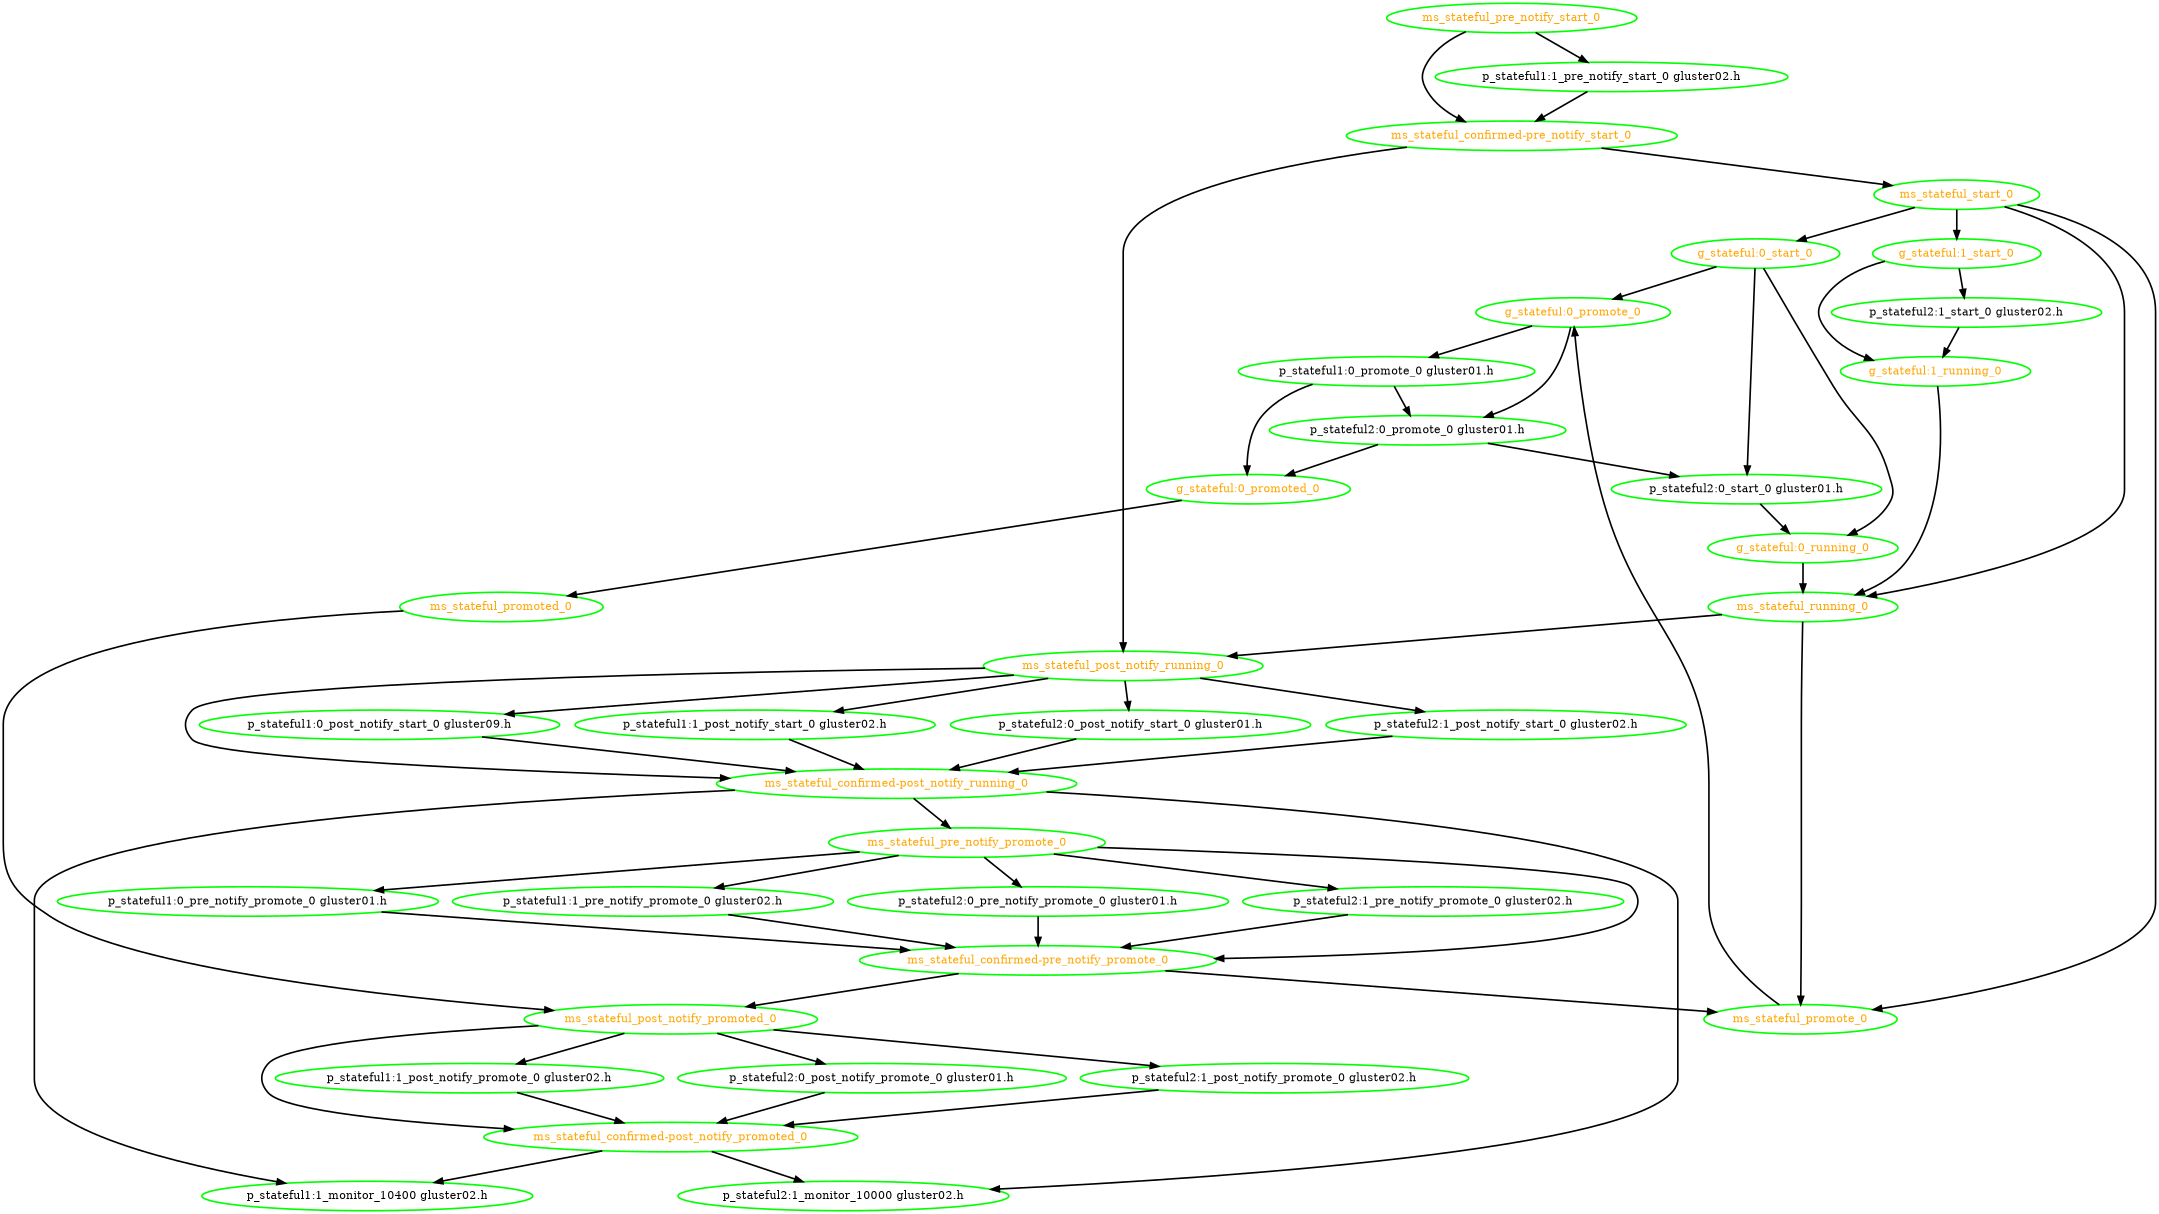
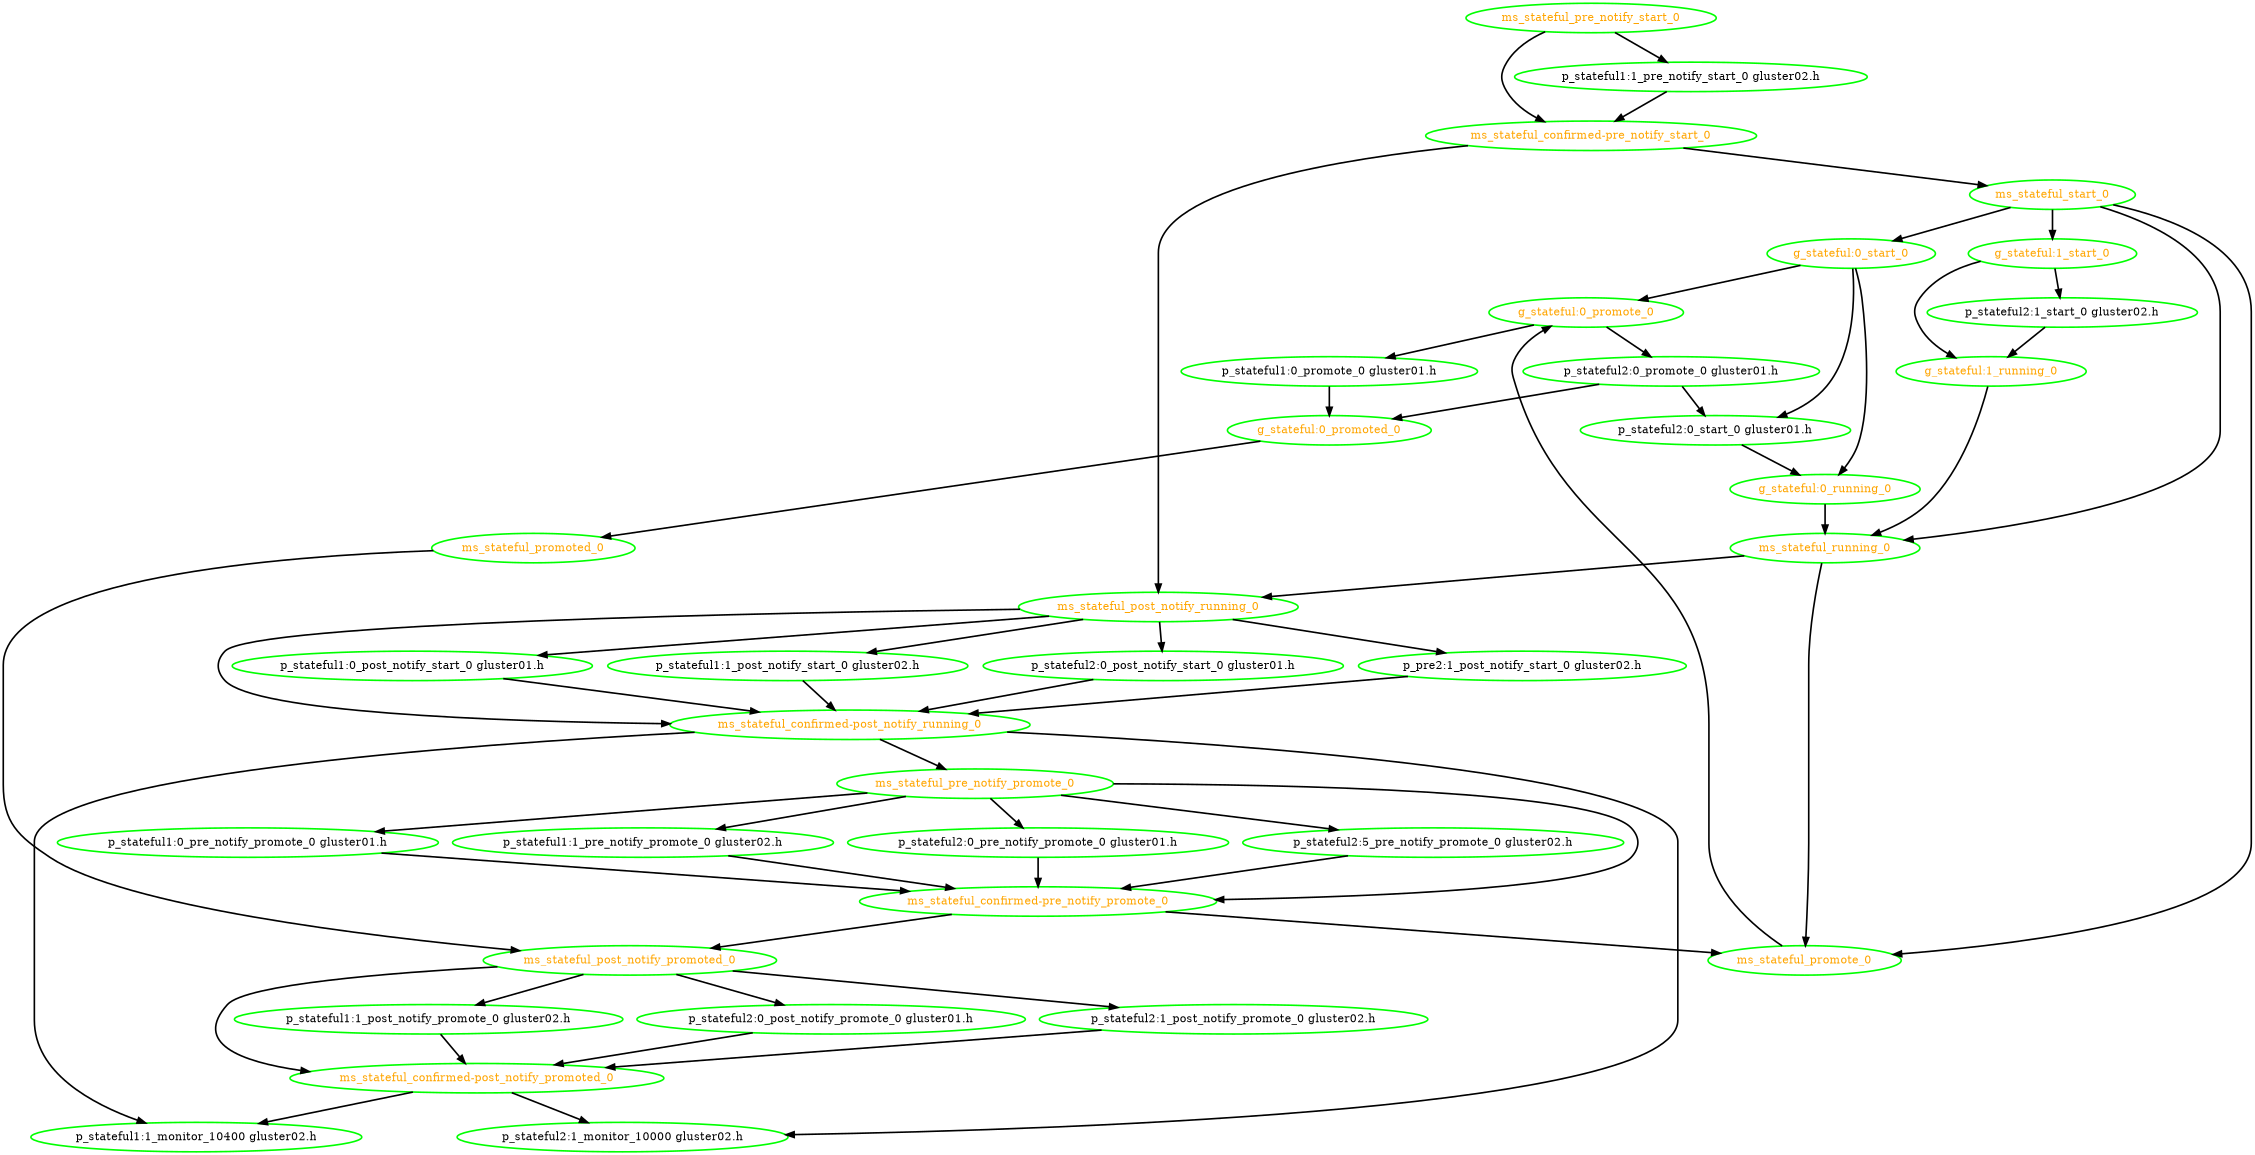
edge "p_stateful1:0_promote_0 gluster01.h" -> "p_stateful2:0_promote_0 gluster01.h": removed
node "p_stateful1:0_post_notify_start_0 gluster09.h": label "p_stateful1:0_post_notify_start_0 gluster09.h" -> "p_stateful1:0_post_notify_start_0 gluster01.h"
node "p_stateful2:1_post_notify_start_0 gluster02.h": label "p_stateful2:1_post_notify_start_0 gluster02.h" -> "p_pre2:1_post_notify_start_0 gluster02.h"
node "p_stateful2:1_pre_notify_promote_0 gluster02.h": label "p_stateful2:1_pre_notify_promote_0 gluster02.h" -> "p_stateful2:5_pre_notify_promote_0 gluster02.h"
